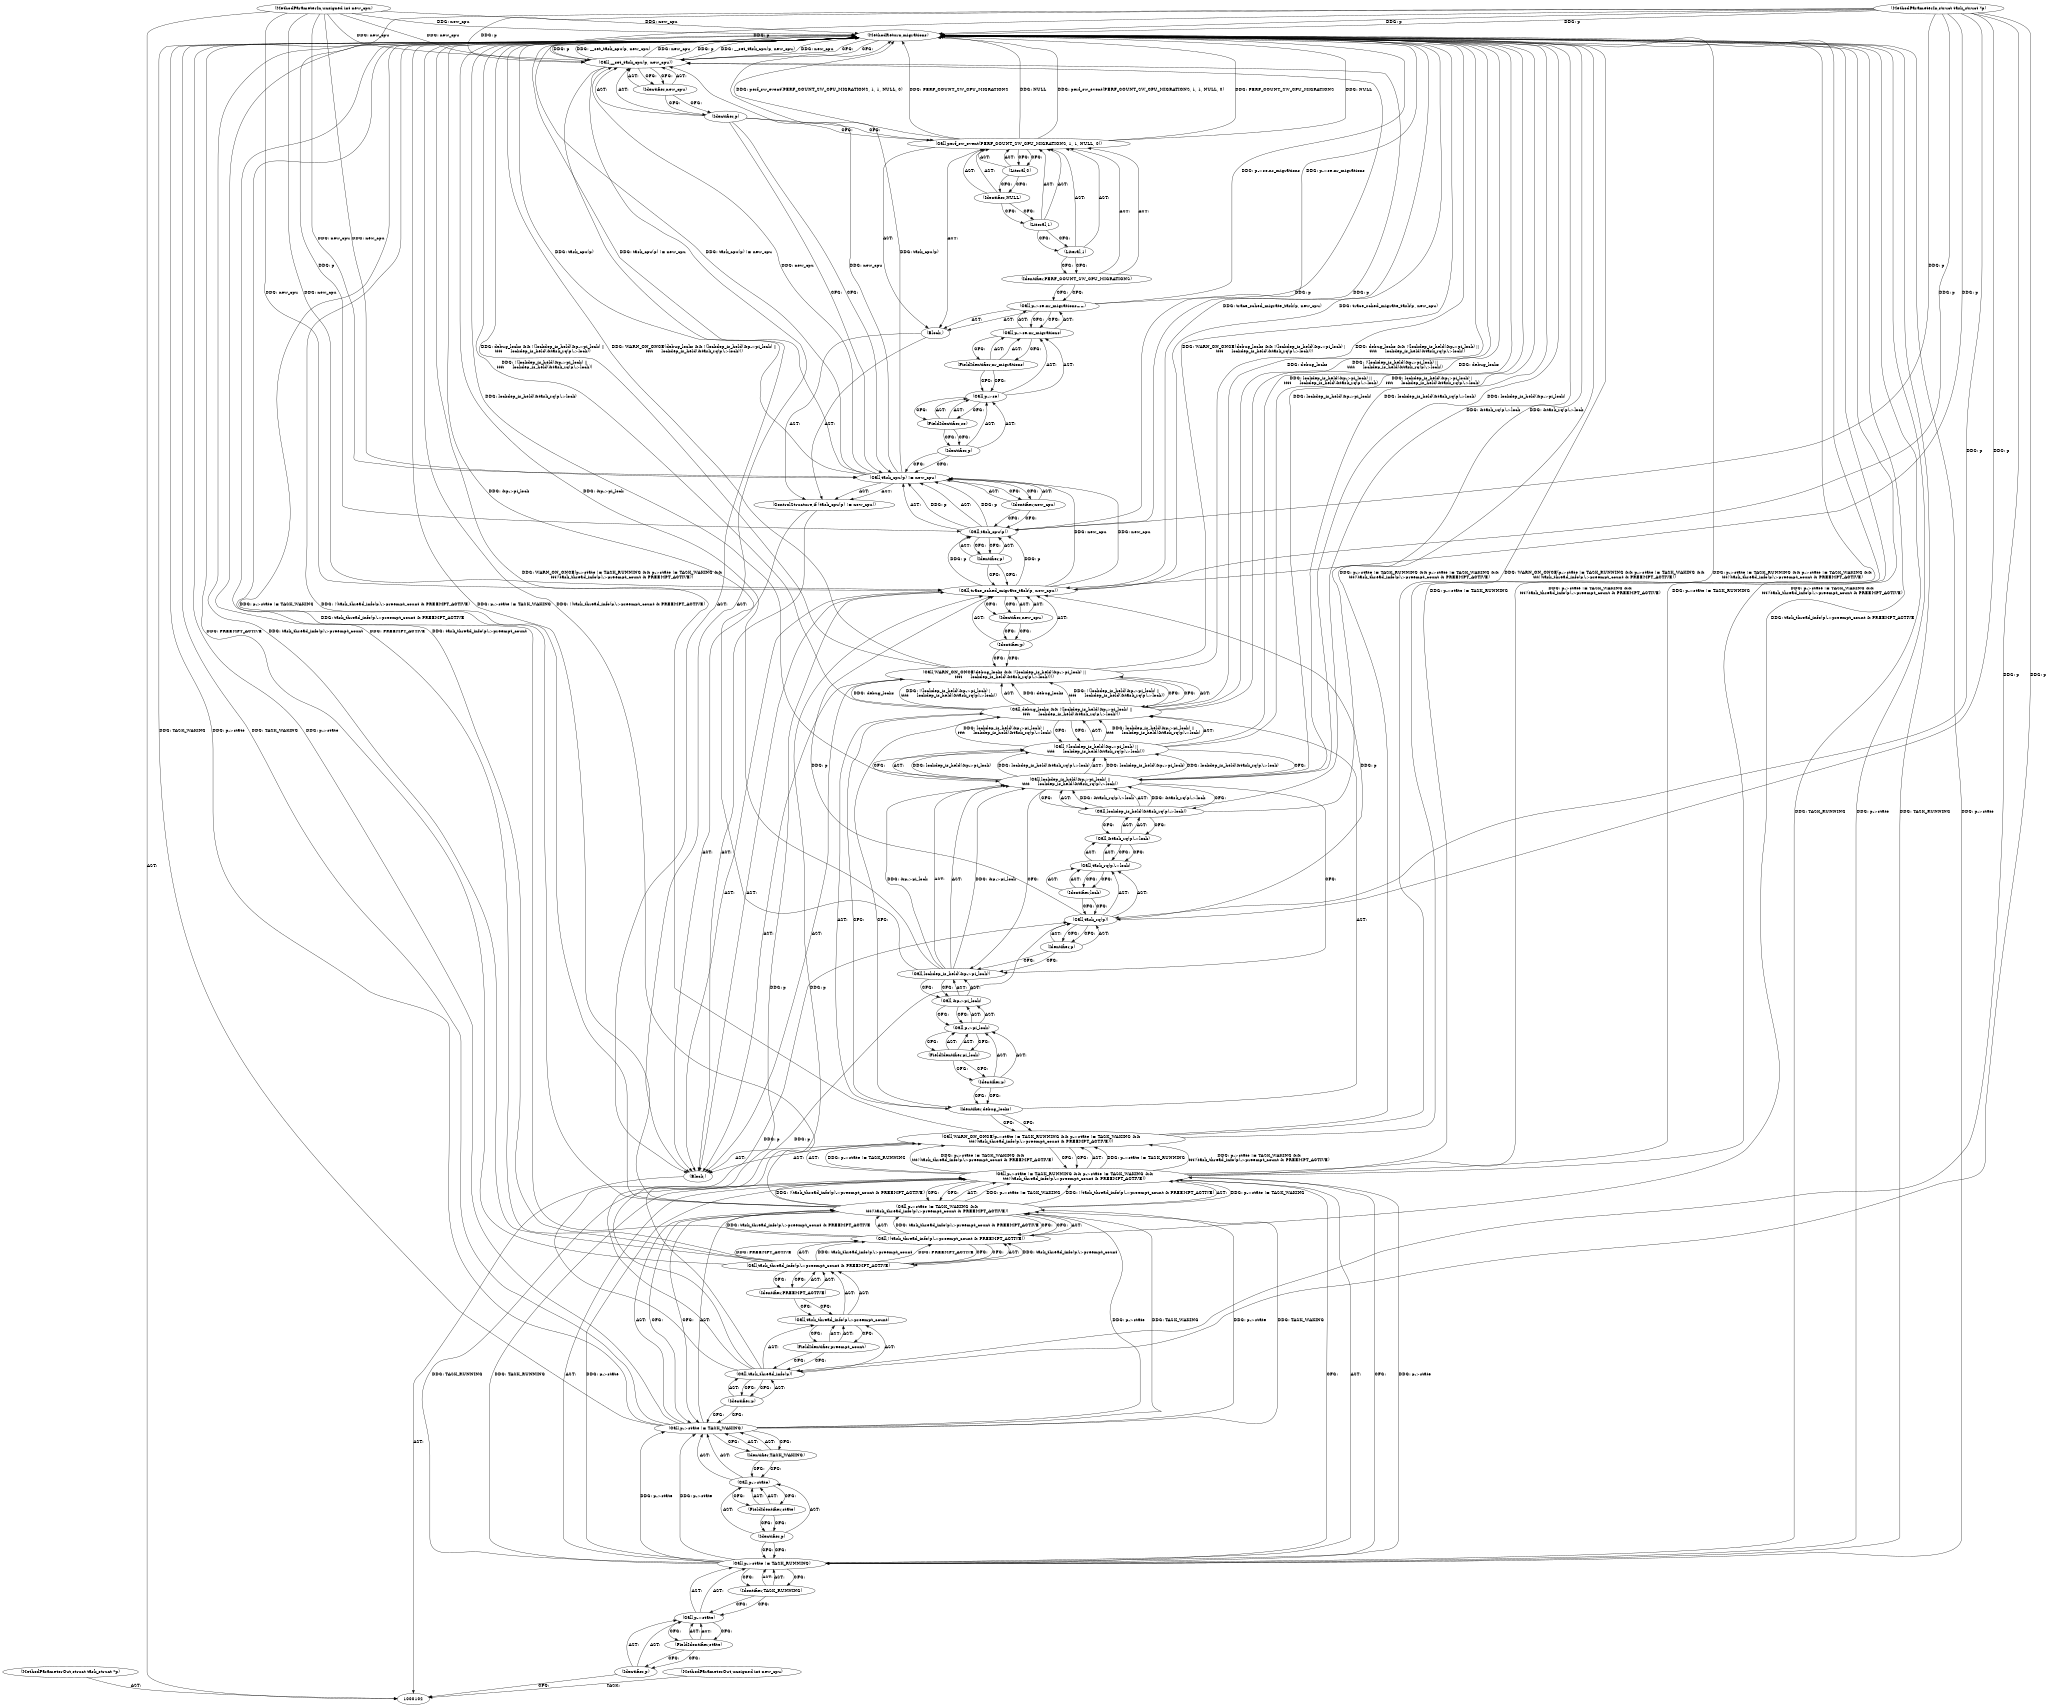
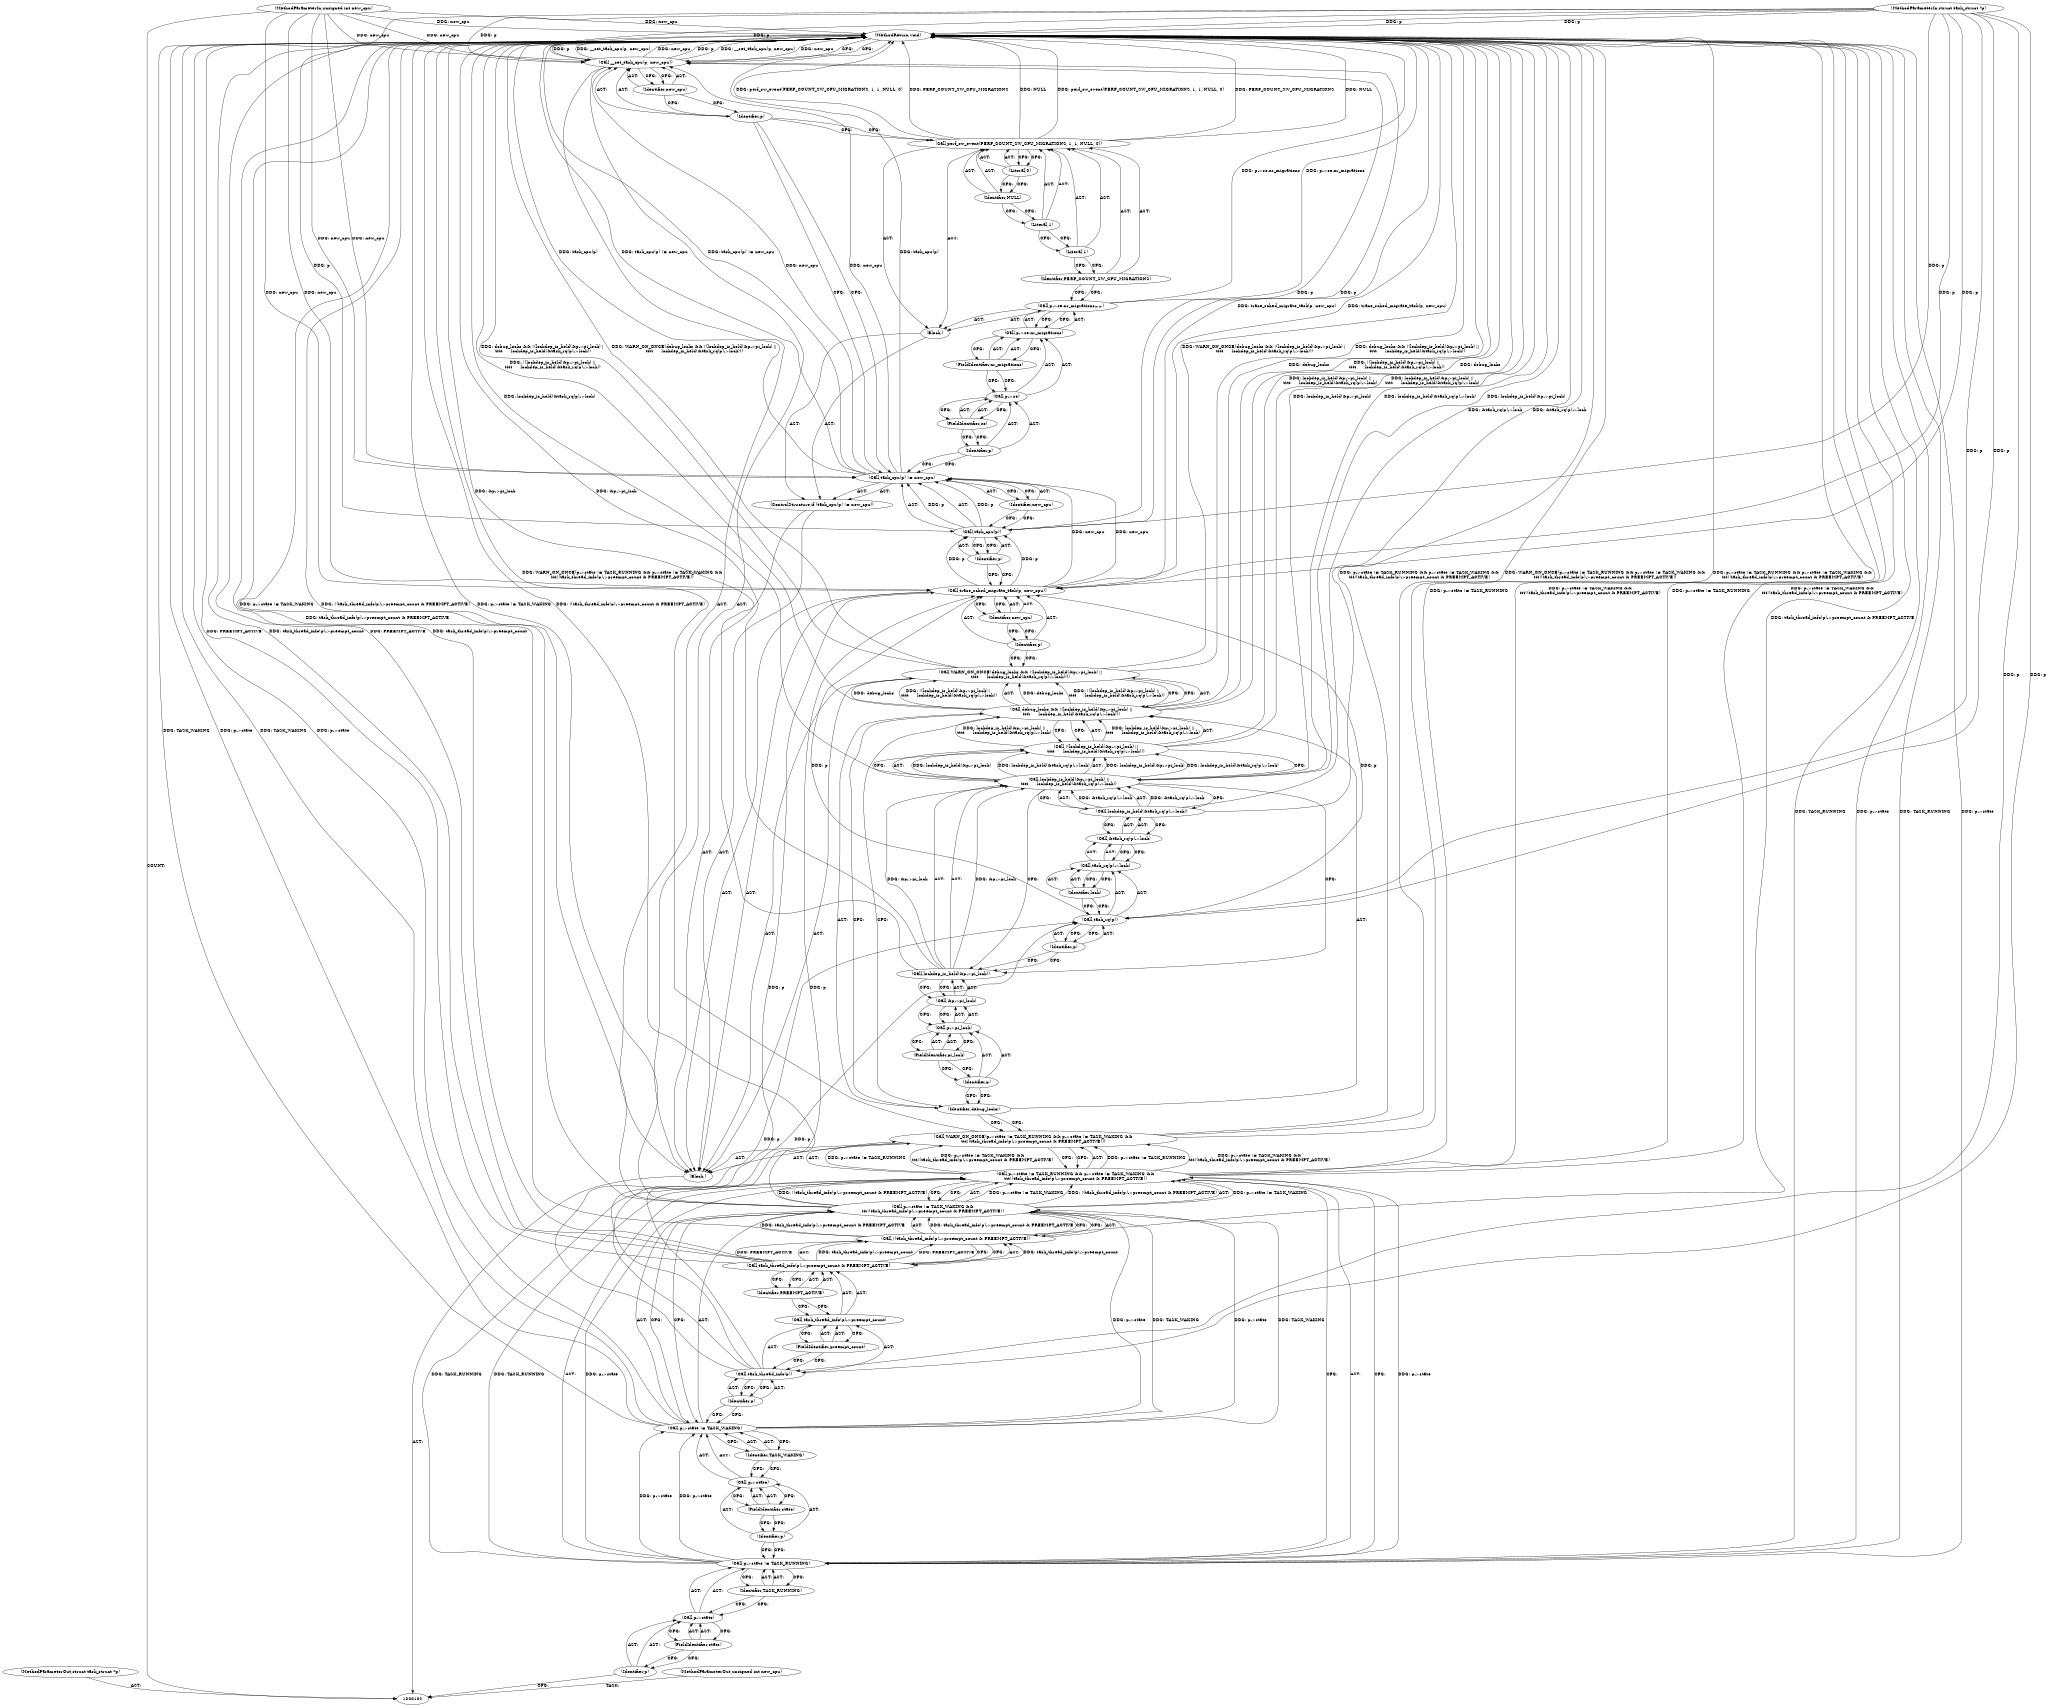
node "(MethodReturn,migrations)": label "(MethodReturn,migrations)" -> "(MethodReturn,void)"
edge "(MethodParameterIn,unsigned int new_cpu)" -> "1000102": label "AST: " -> "COUNT: "
